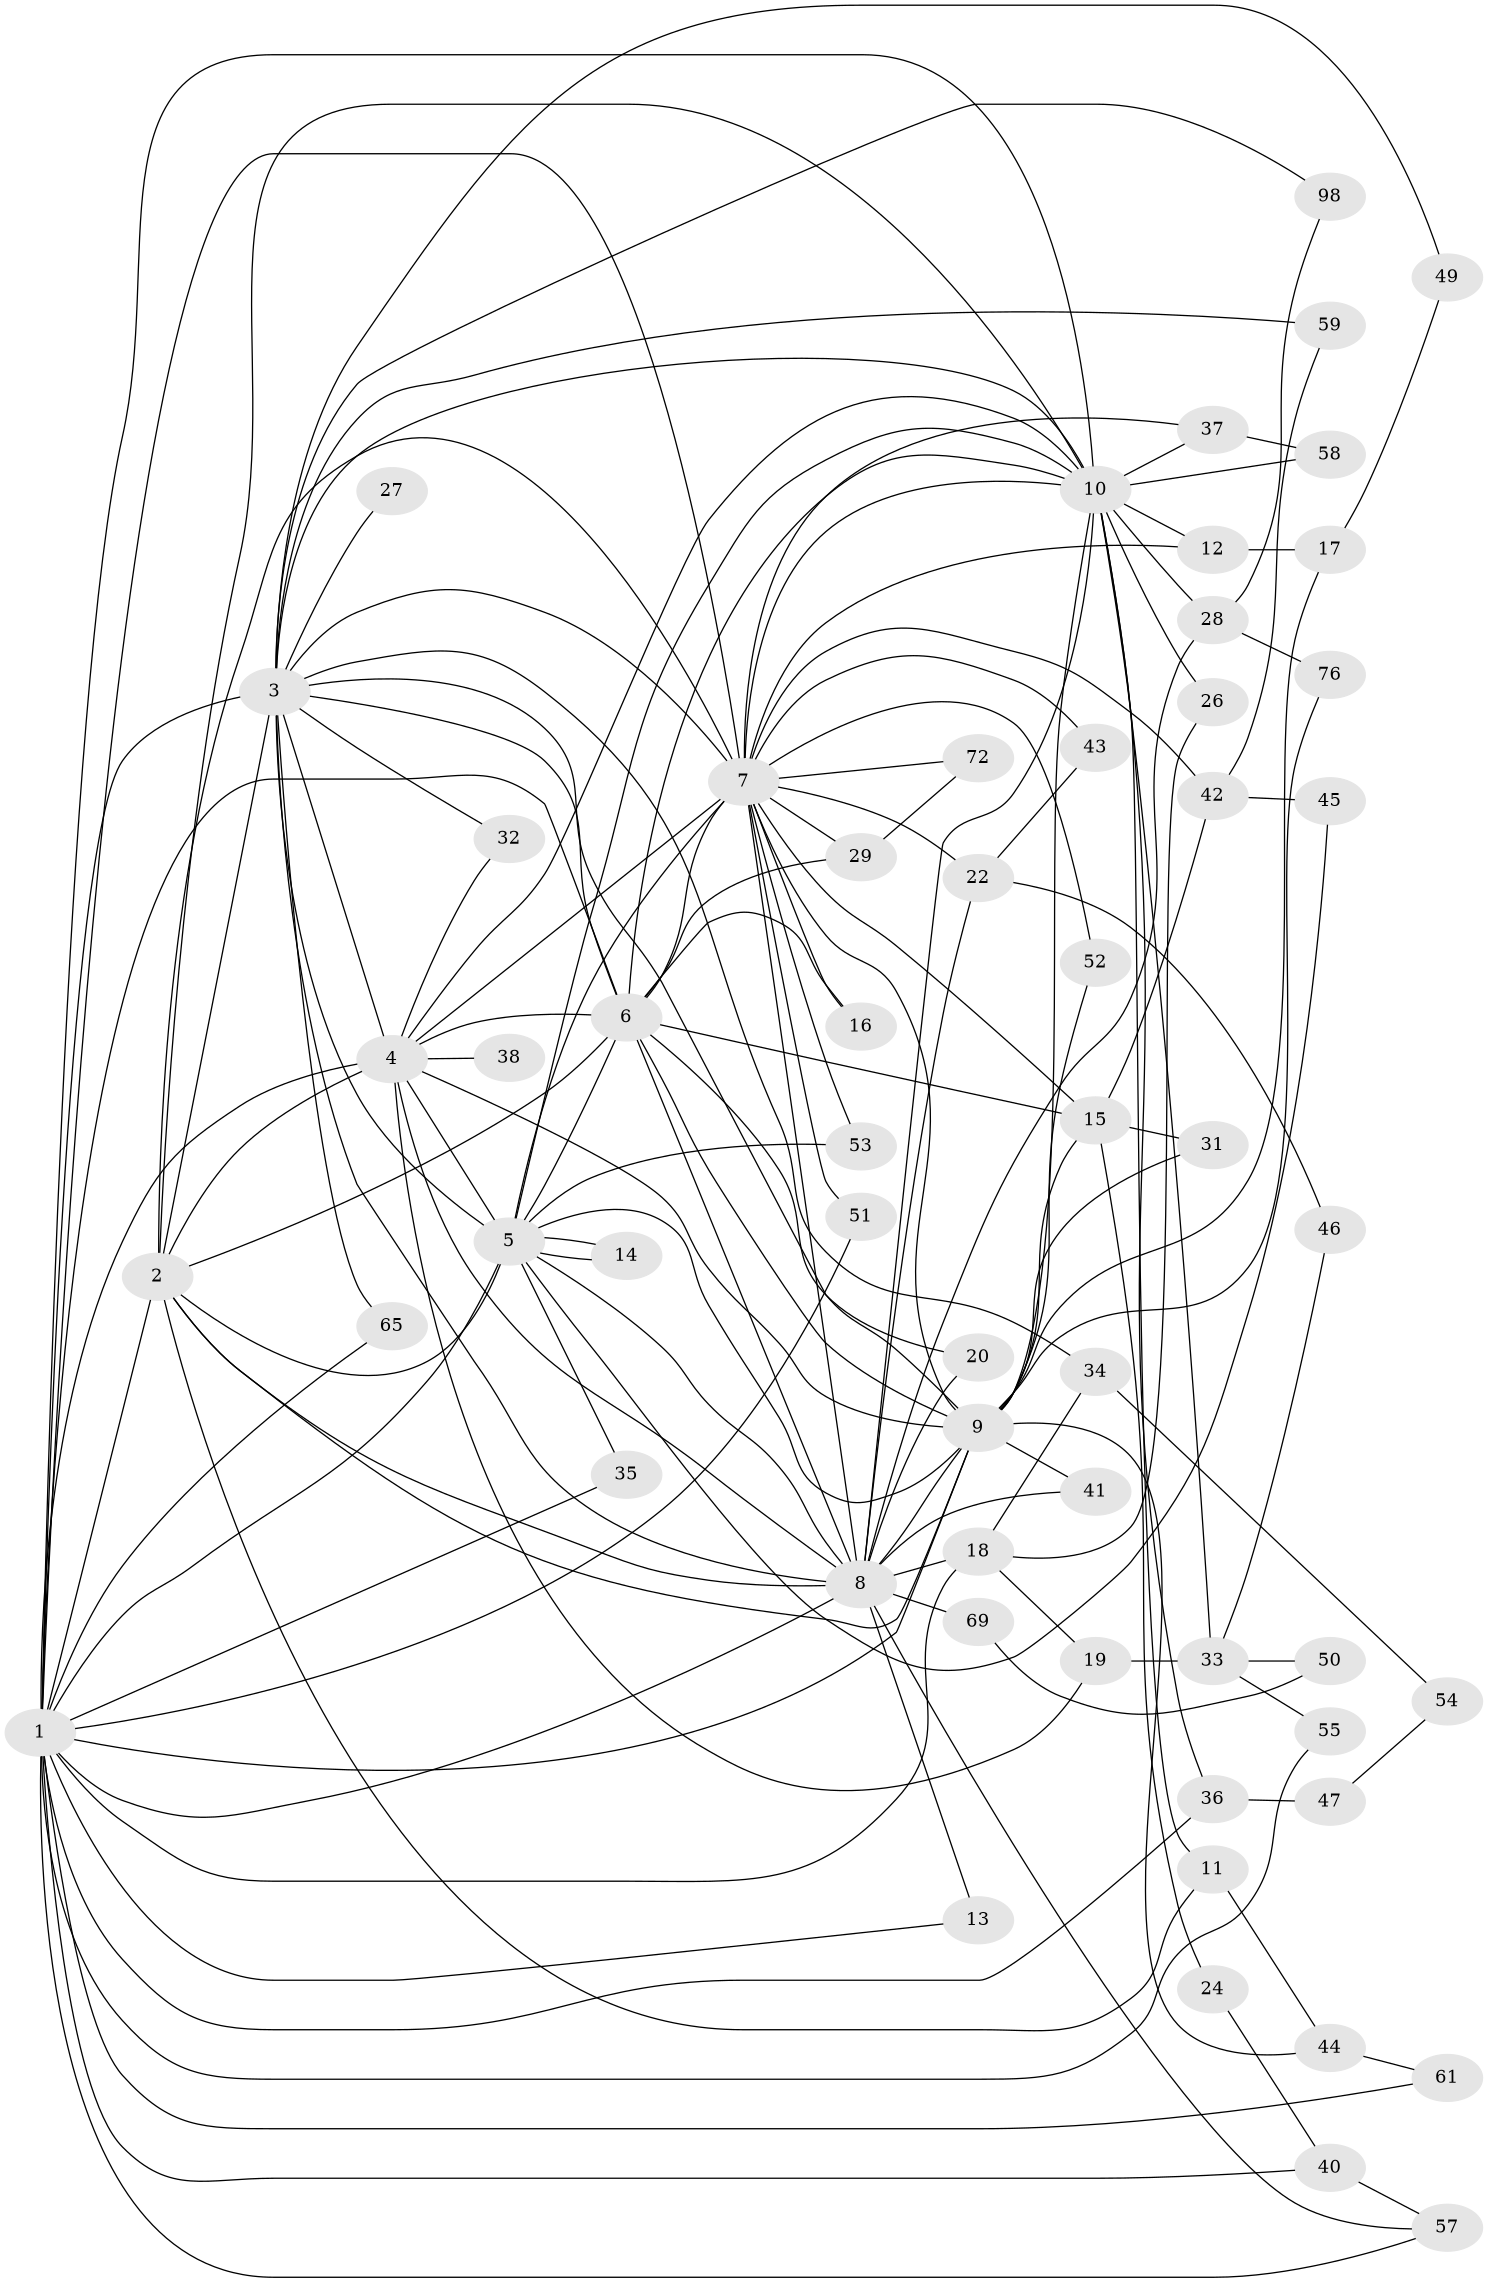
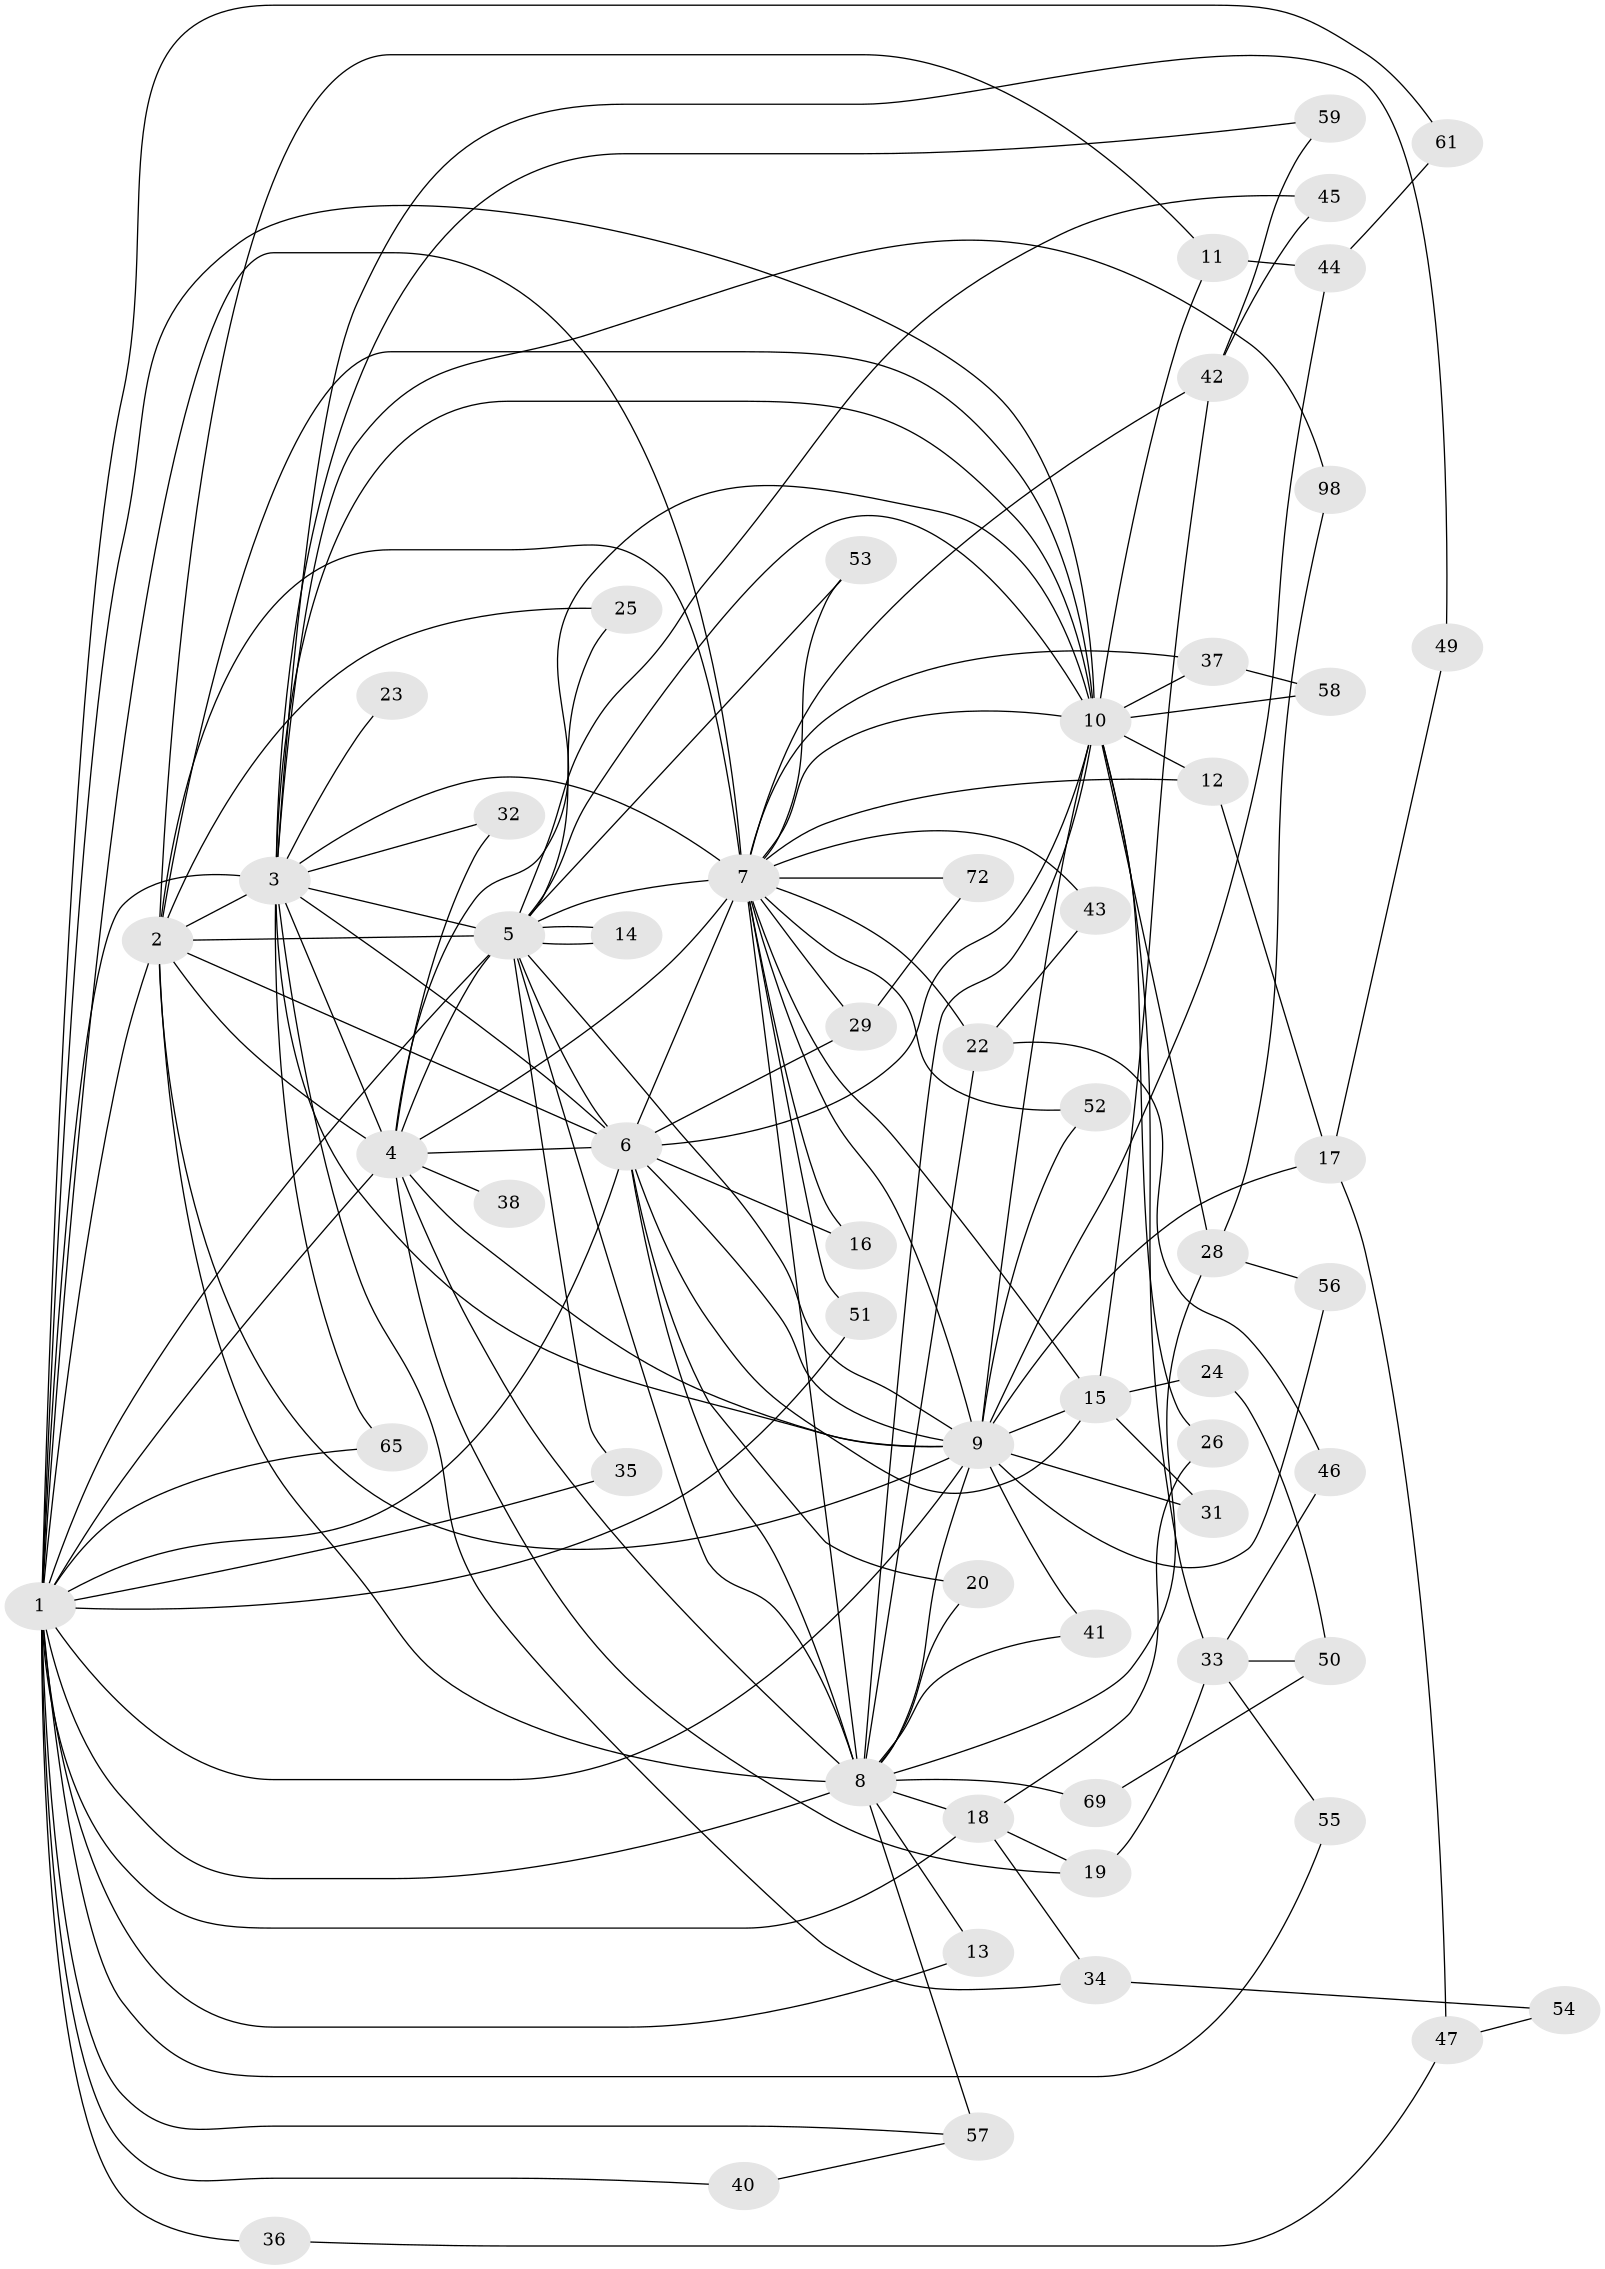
node "27": label "27" -> "23"
node "25": added
node "76": label "76" -> "56"
edge "10" -- "36": removed
edge "3" -- "8": removed
edge "17" -- "47": added
edge "24" -- "40": now "24" -- "50"
